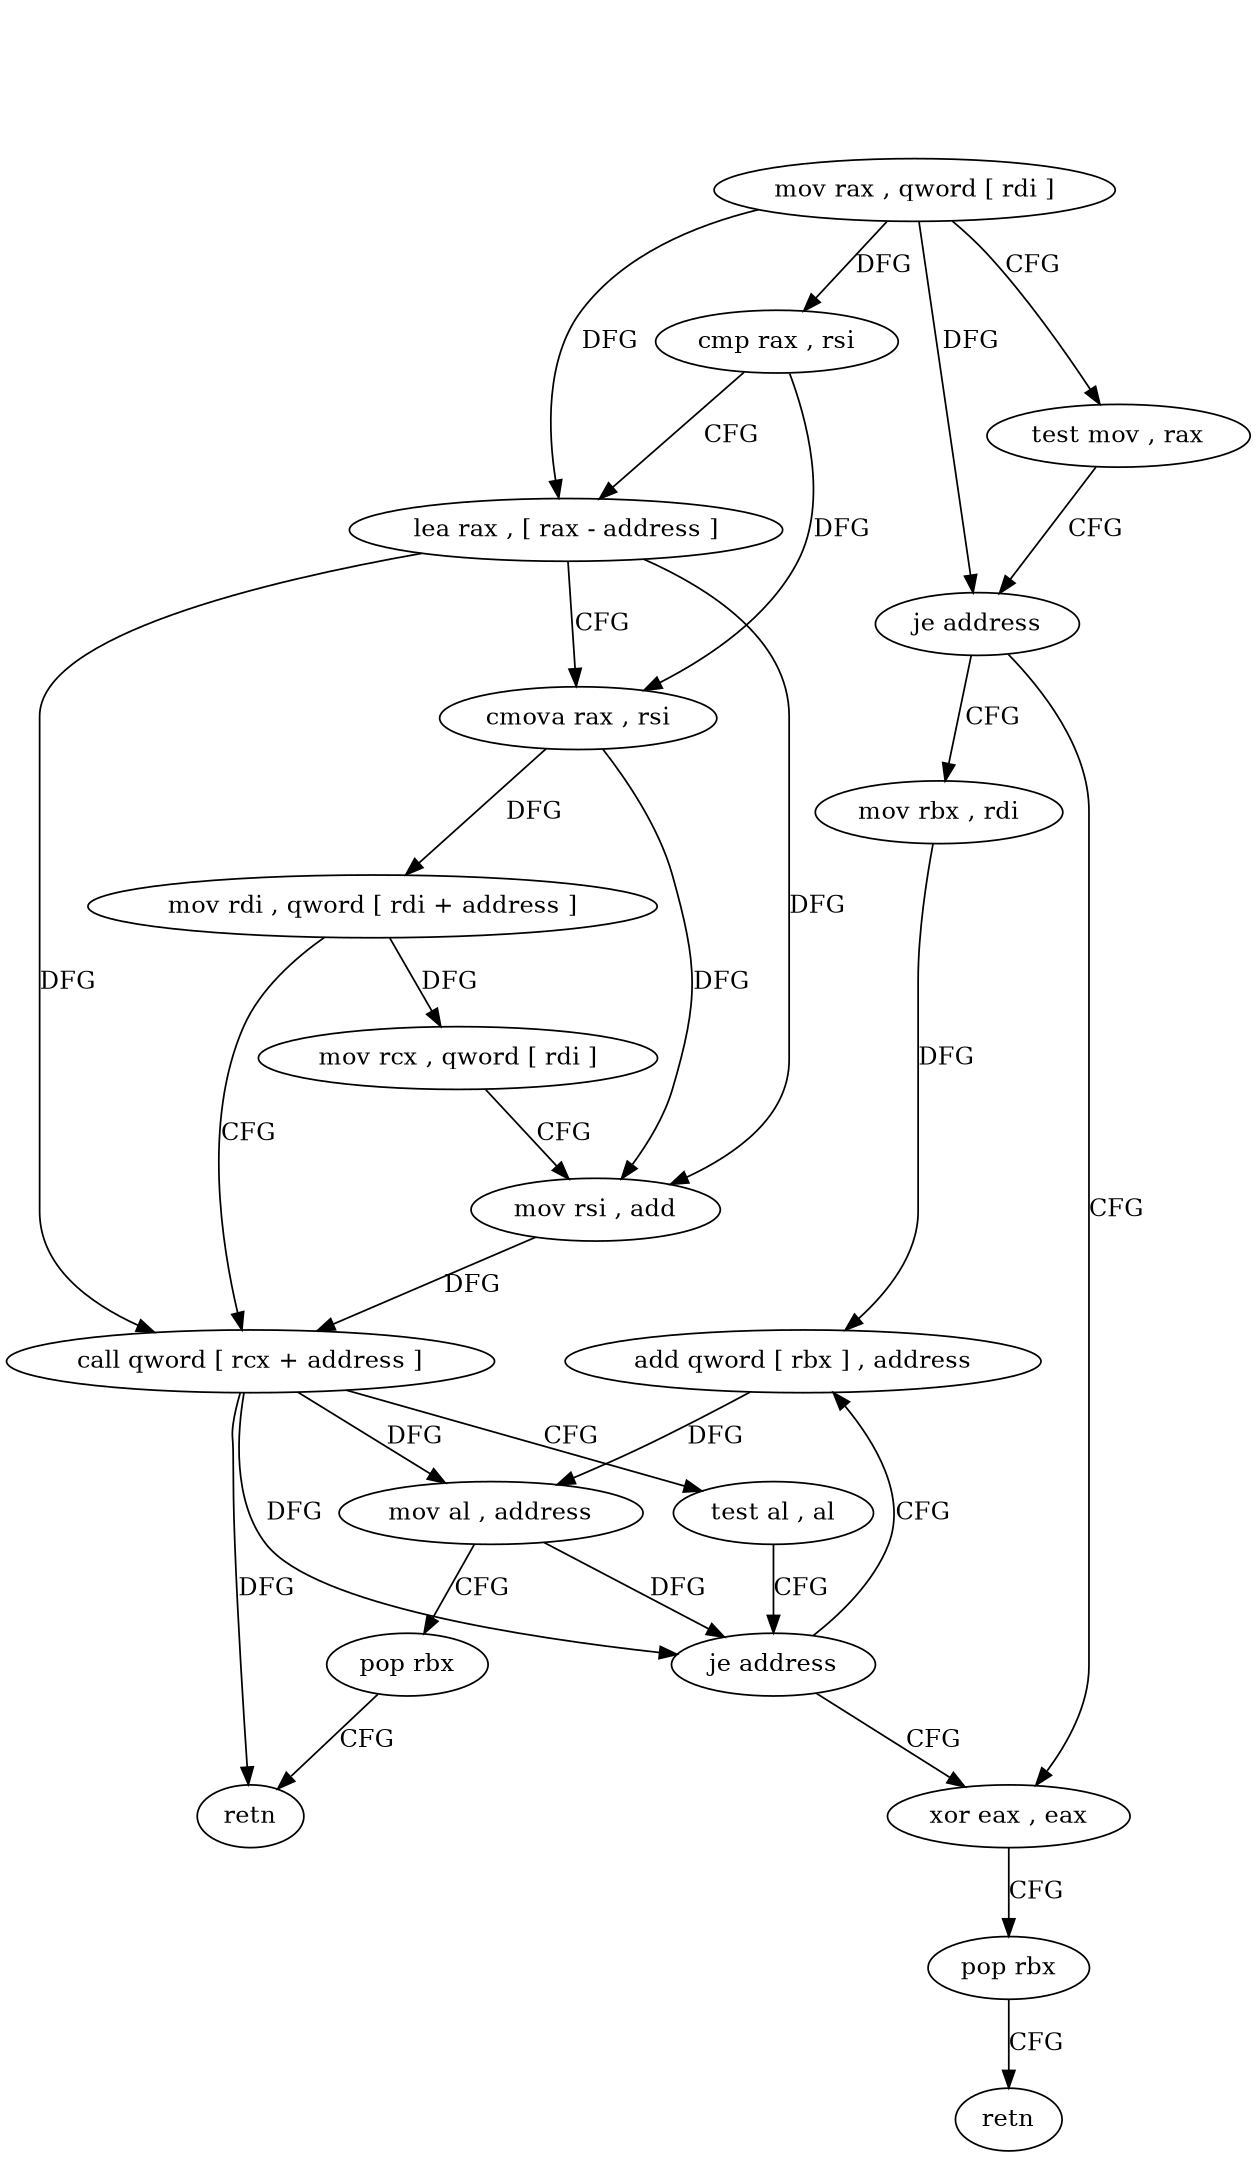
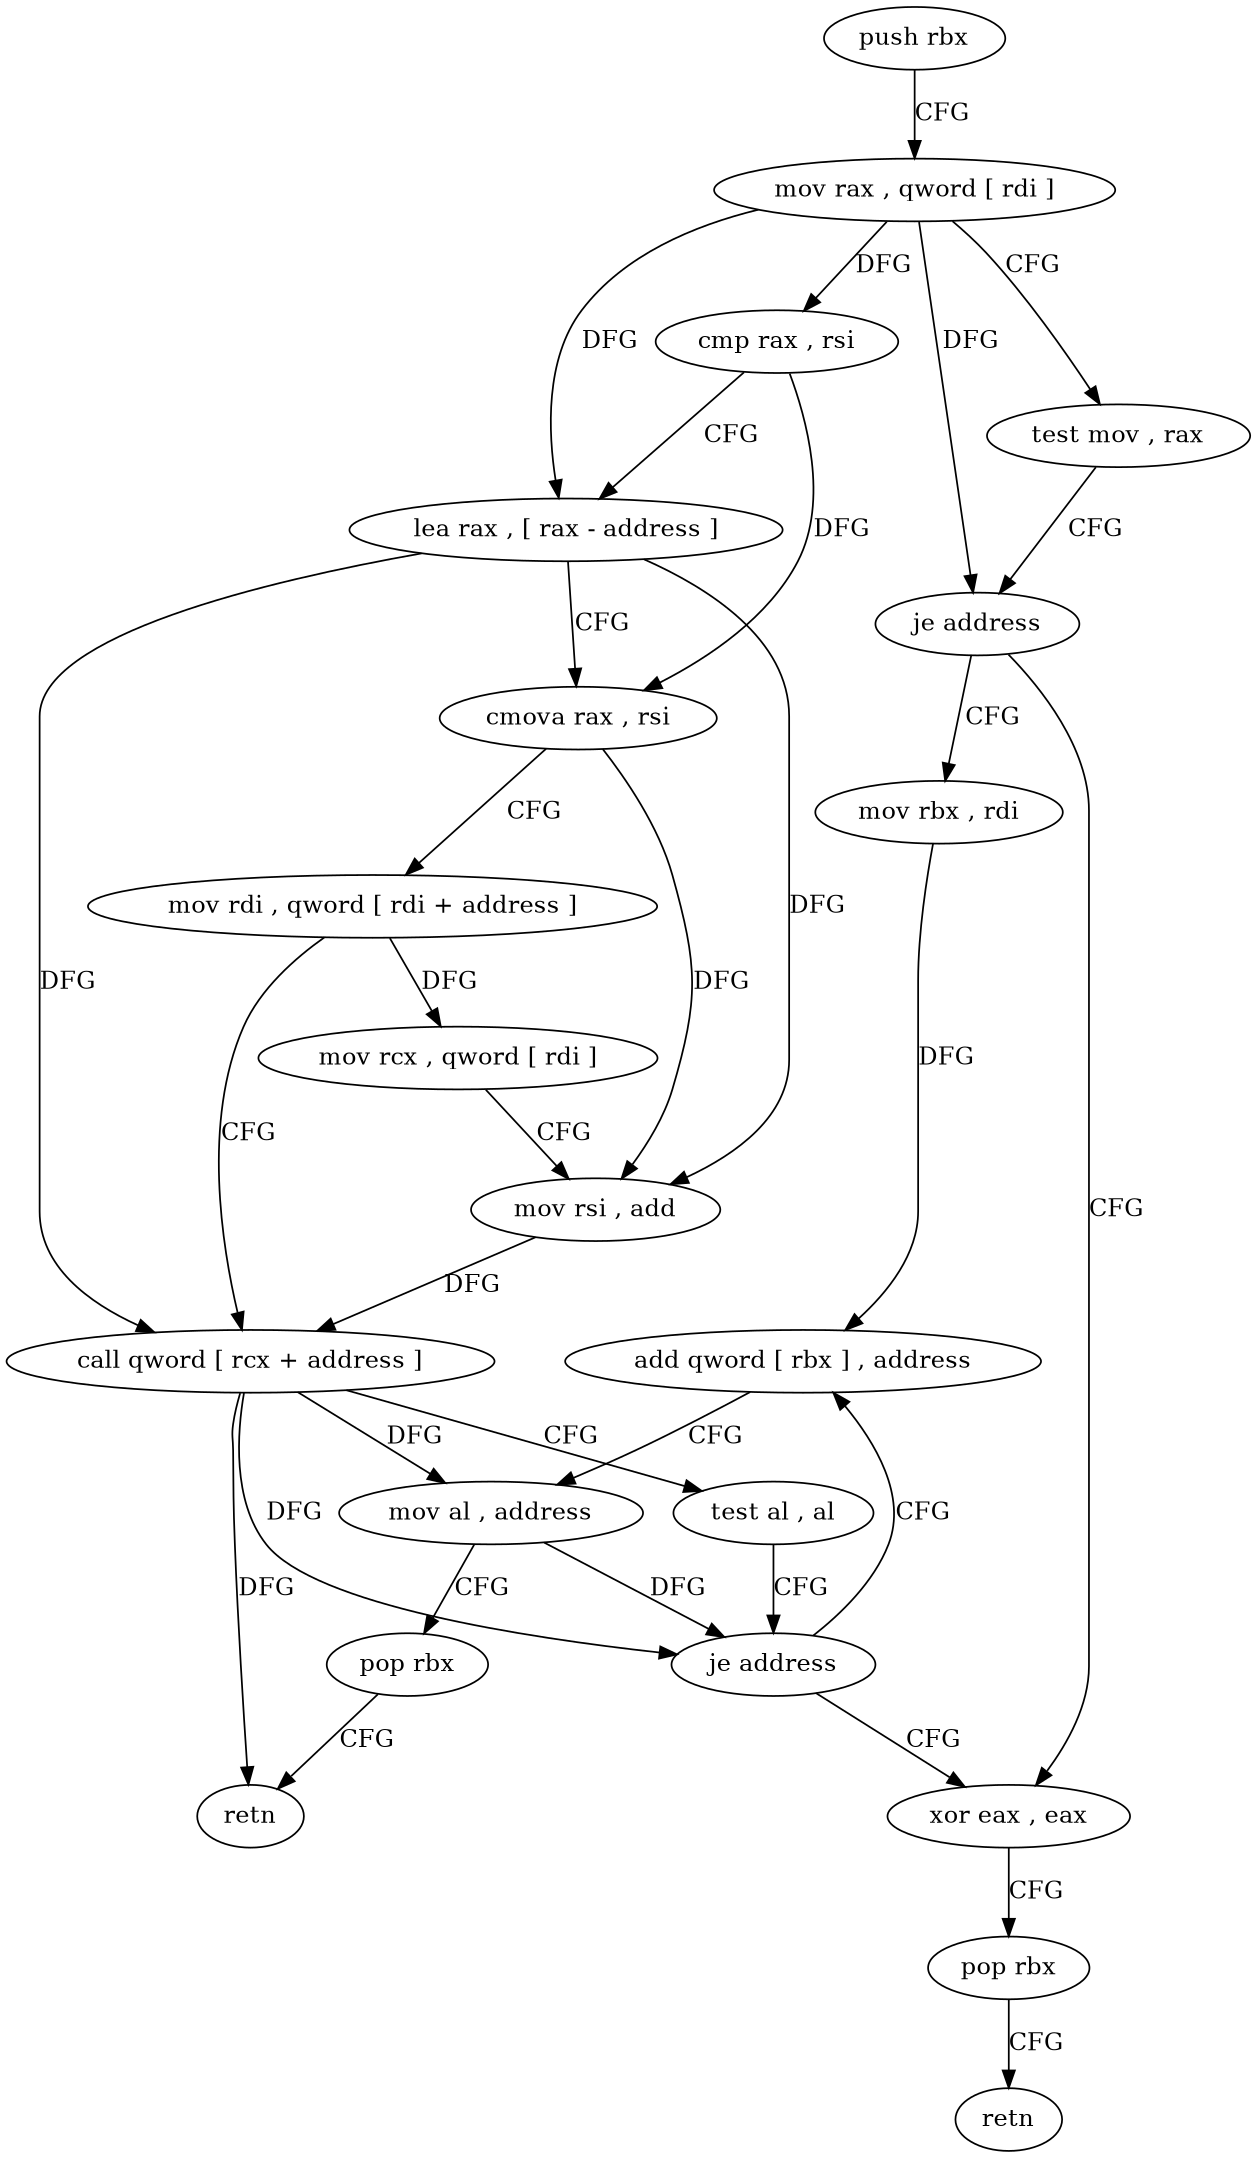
node "push rbx": added
edge "cmova rax , rsi" -> "mov rdi , qword [ rdi + address ]": label "DFG" -> "CFG"
edge "add qword [ rbx ] , address" -> "mov al , address": label "DFG" -> "CFG"
